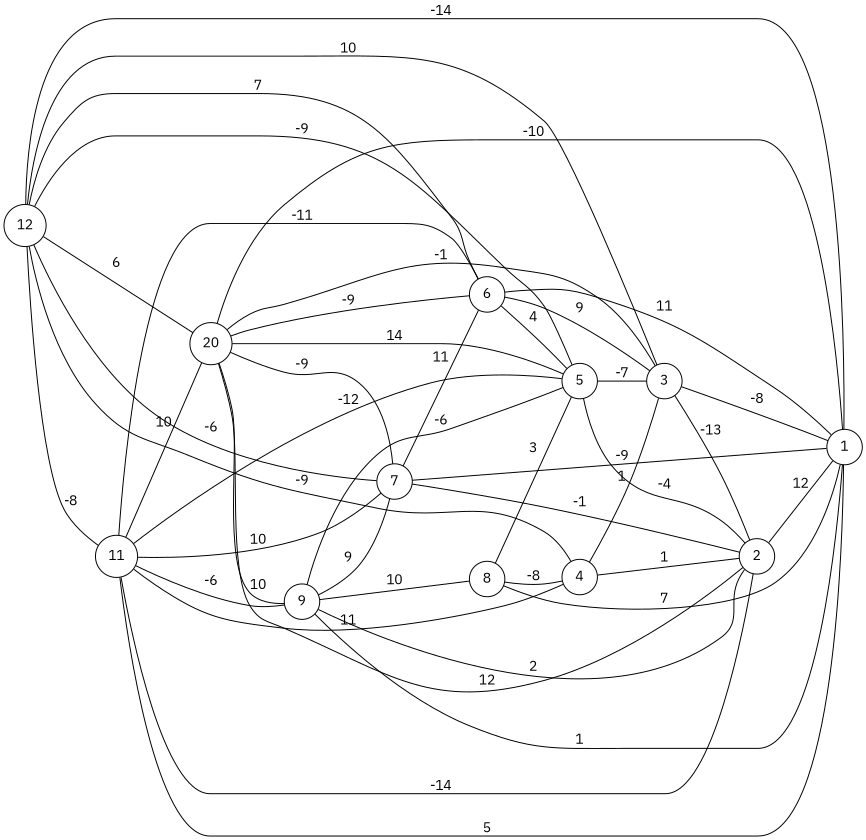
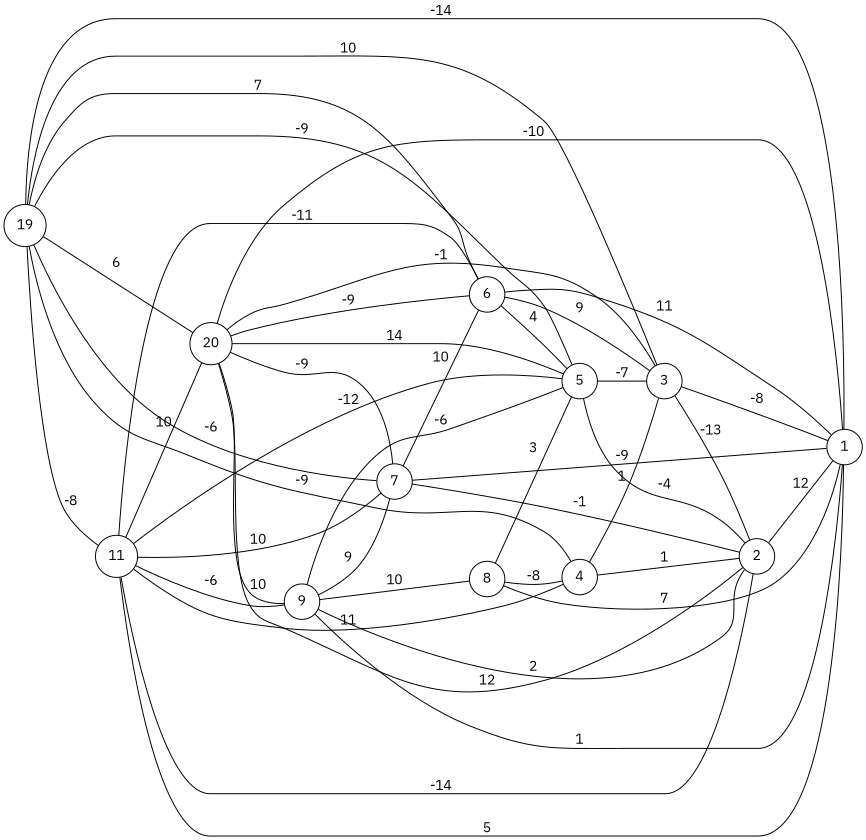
node "12": label "12" -> "19"
edge "6" -- "7": label "11" -> "10"
